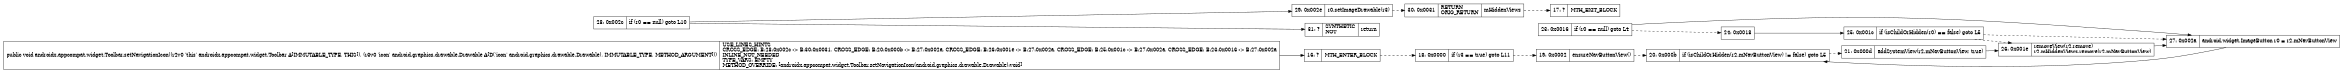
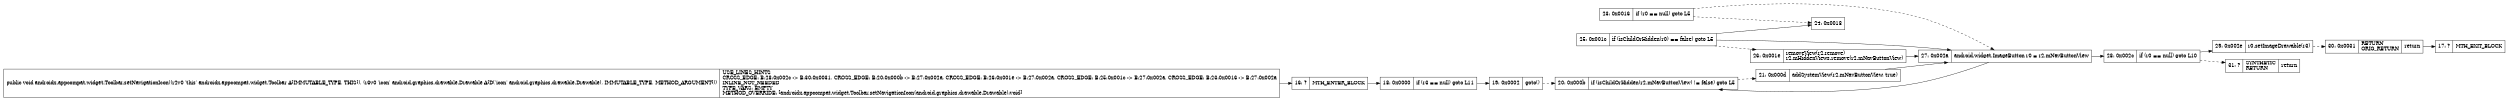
node "30: 0x0031": text "mHiddenViews" -> "return"
edge "30: 0x0031" -> "17: ?": style dashed -> solid
edge "23: 0x0016" -> "27: 0x002a": style solid -> dashed
edge "28: 0x002c" -> "31: ?": style solid -> dashed
node "23: 0x0016": text "if (r0 == null) goto L4" -> "if (r0 == null) goto L5"
node "31: ?": text "NOT" -> "RETURN"
edge "24: 0x0018" -> "25: 0x001c": reversed
edge "25: 0x001c" -> "27: 0x002a": style dashed -> solid
edge "21: 0x000d" -> "26: 0x001e": now "21: 0x000d" -> "27: 0x002a"
edge "16: ?" -> "18: 0x0000": style dashed -> solid
node "18: 0x0000": text "if (r3 == true) goto L11" -> "if (r3 == null) goto L11"
edge "18: 0x0000" -> "19: 0x0002": style dashed -> solid
node "19: 0x0002": text "ensureNavButtonView()" -> "goto()"
edge "27: 0x002a" -> "28: 0x002c": added
